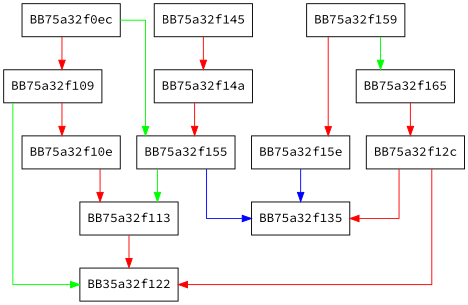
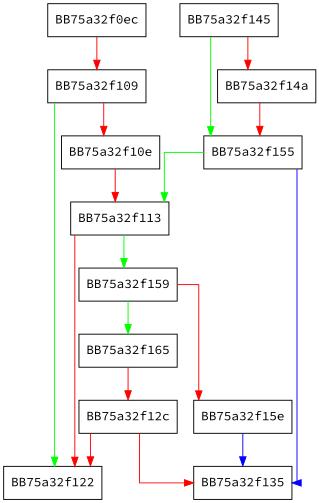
edge "BB75a32f0ec" -> "BB75a32f155": now "BB75a32f145" -> "BB75a32f155"
edge "BB75a32f113" -> "BB75a32f159": added
node "BB35a32f122": label "BB35a32f122" -> "BB75a32f122"
